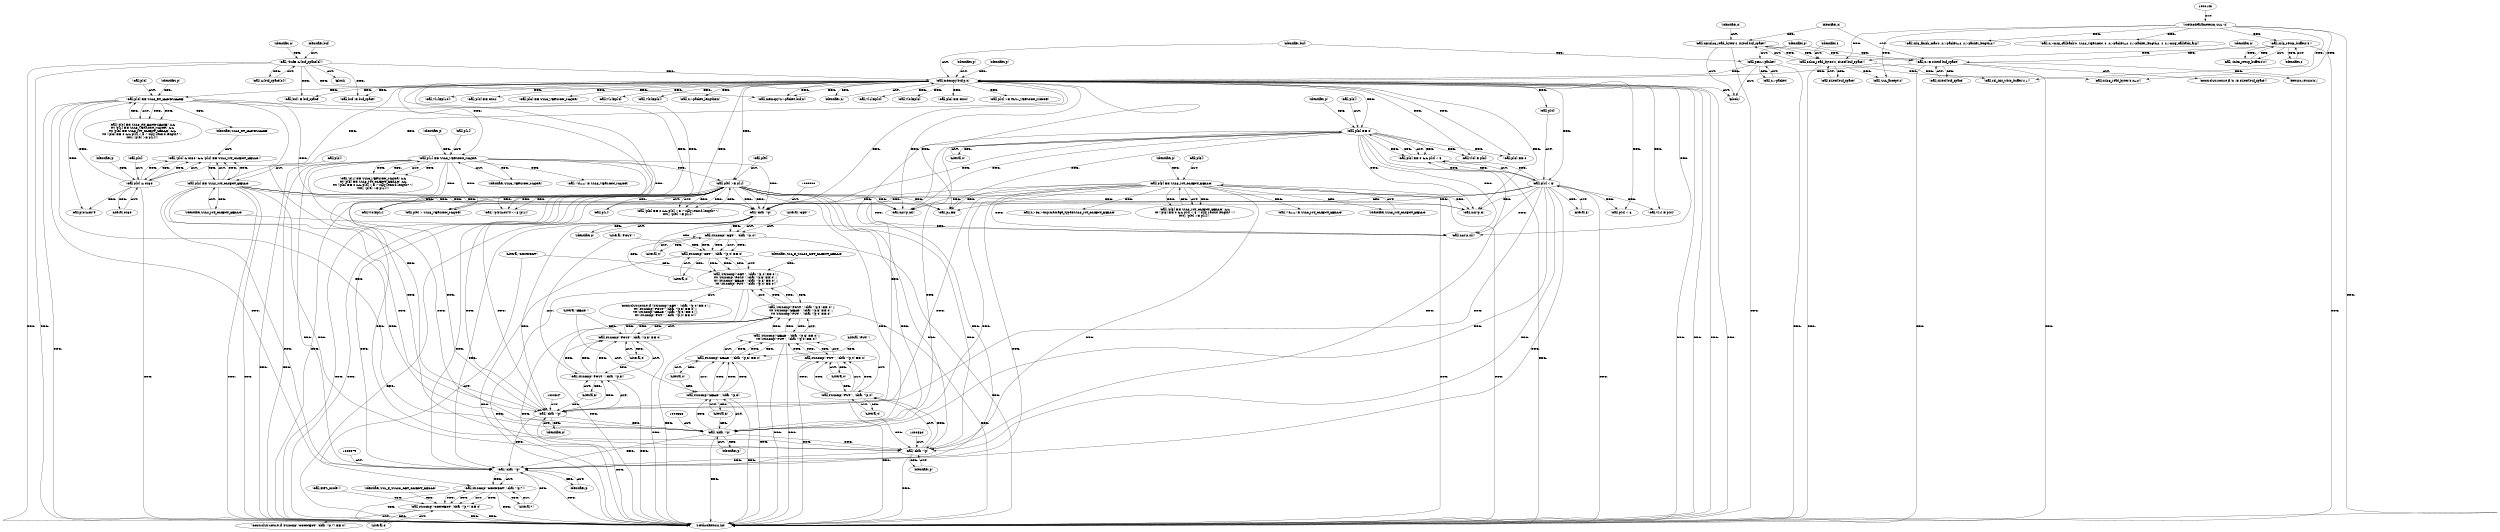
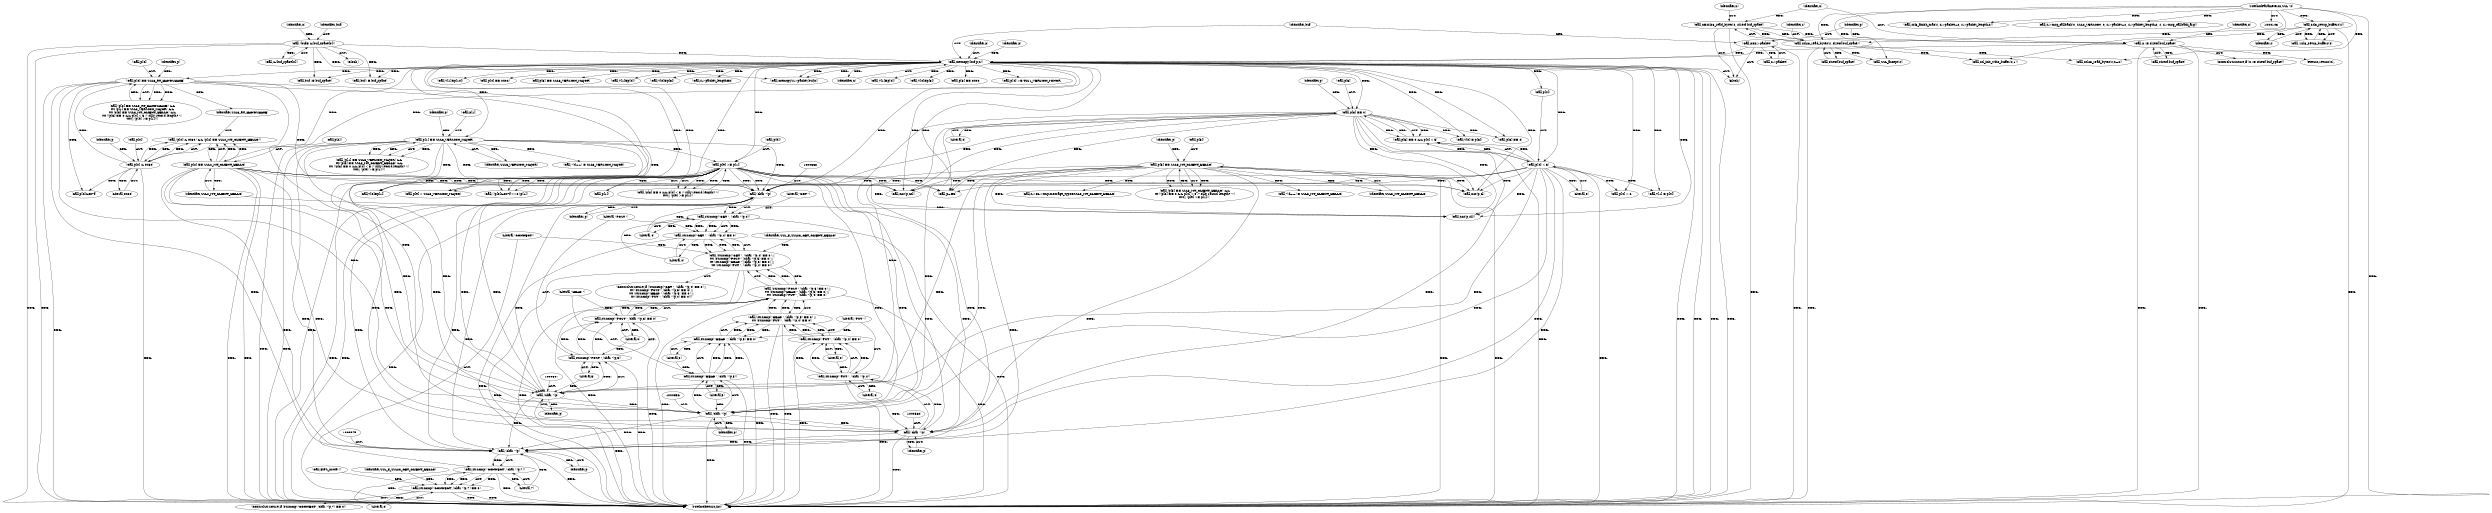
edge "1000143" -> "(MethodParameterIn,SSL *s)": reversed
node "(Call,!init3_setup_buffers(s))": label "(Call,!init3_setup_buffers(s))" -> "(Call,!ssl3_setup_buffers(s))"
